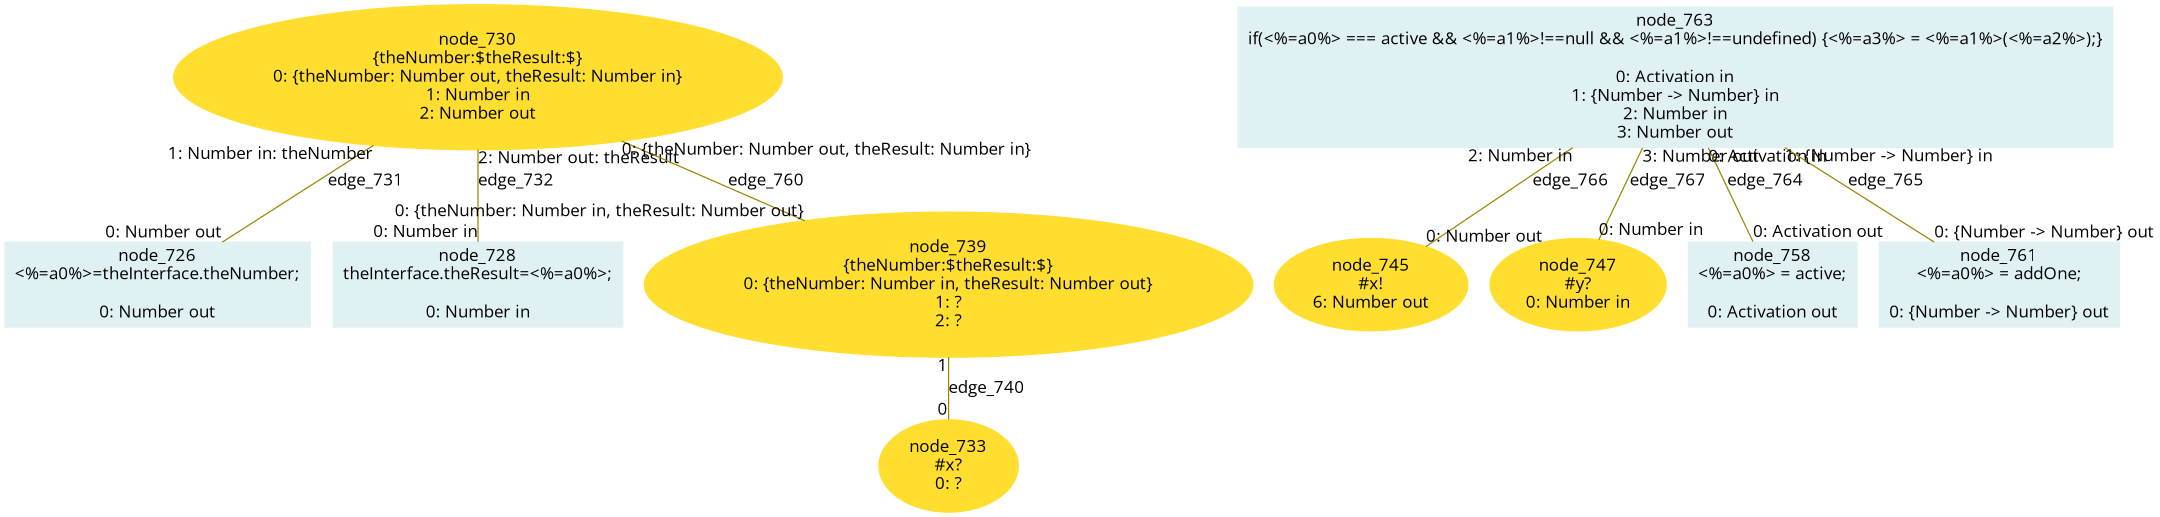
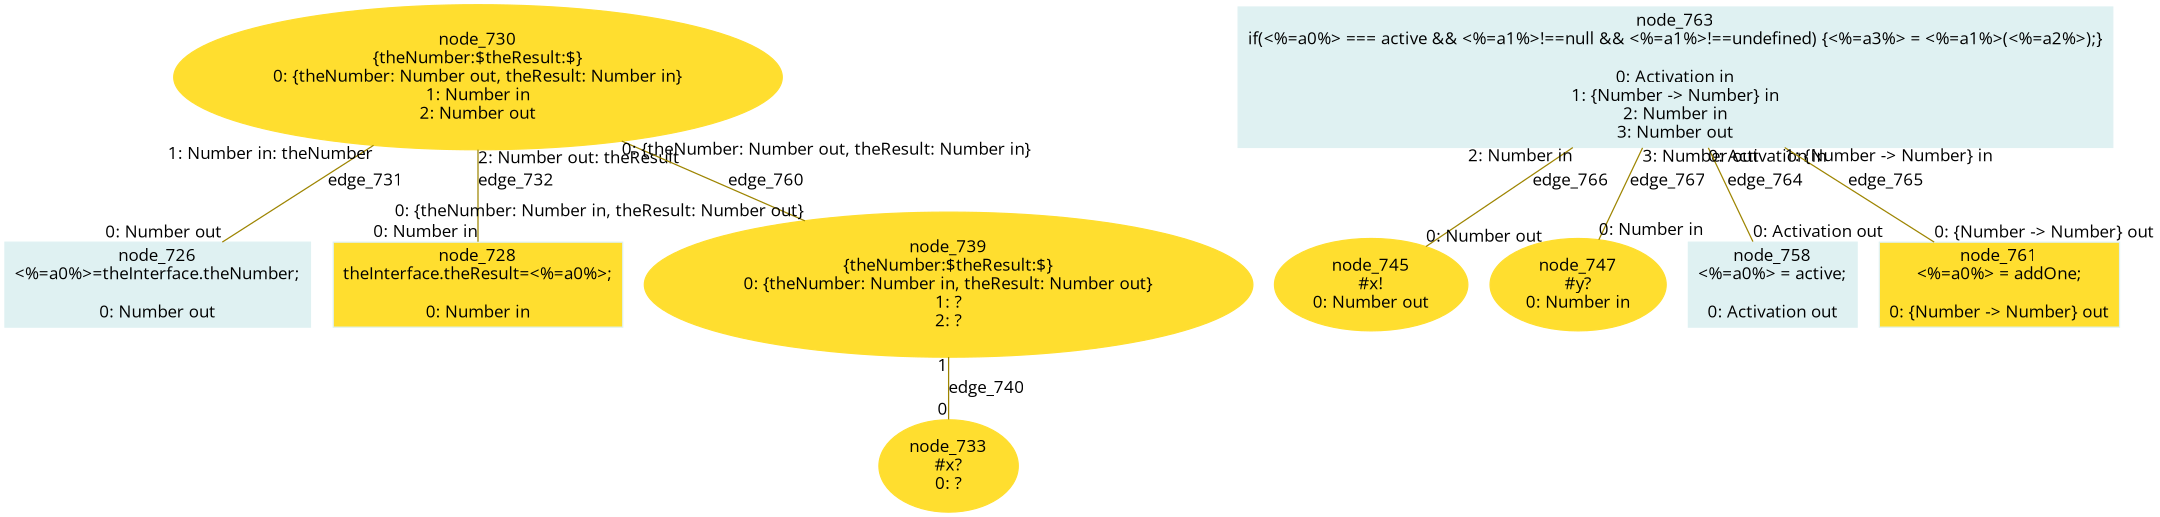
node "node_728 theInterface.theResult=<%=a0%>; 0: Number in": fillcolor #dff1f2 -> #ffde2f
node "node_745 #x! 6: Number out": label "node_745 #x! 6: Number out" -> "node_745 #x! 0: Number out"
node "node_761 <%=a0%> = addOne; 0: {Number -> Number} out": fillcolor #dff1f2 -> #ffde2f
